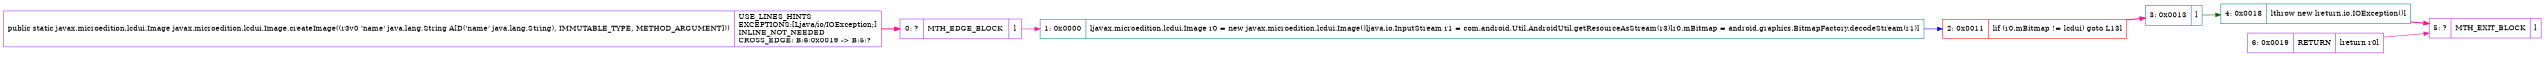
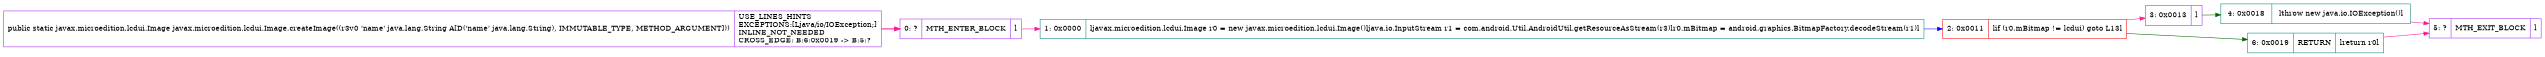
node "4: 0x0018": text "lthrow new lreturn.io.IOException()l" -> "lthrow new java.io.IOException()l"
node "3: 0x0013": color teal -> purple
edge "2: 0x0011" -> "3: 0x0013": style bold -> solid
edge "4: 0x0018" -> "5: ?": style bold -> solid
node "0: ?": text "MTH_EDGE_BLOCK" -> "MTH_ENTER_BLOCK"
edge "2: 0x0011" -> "6: 0x0019": added
node "6: 0x0019": color purple -> teal
